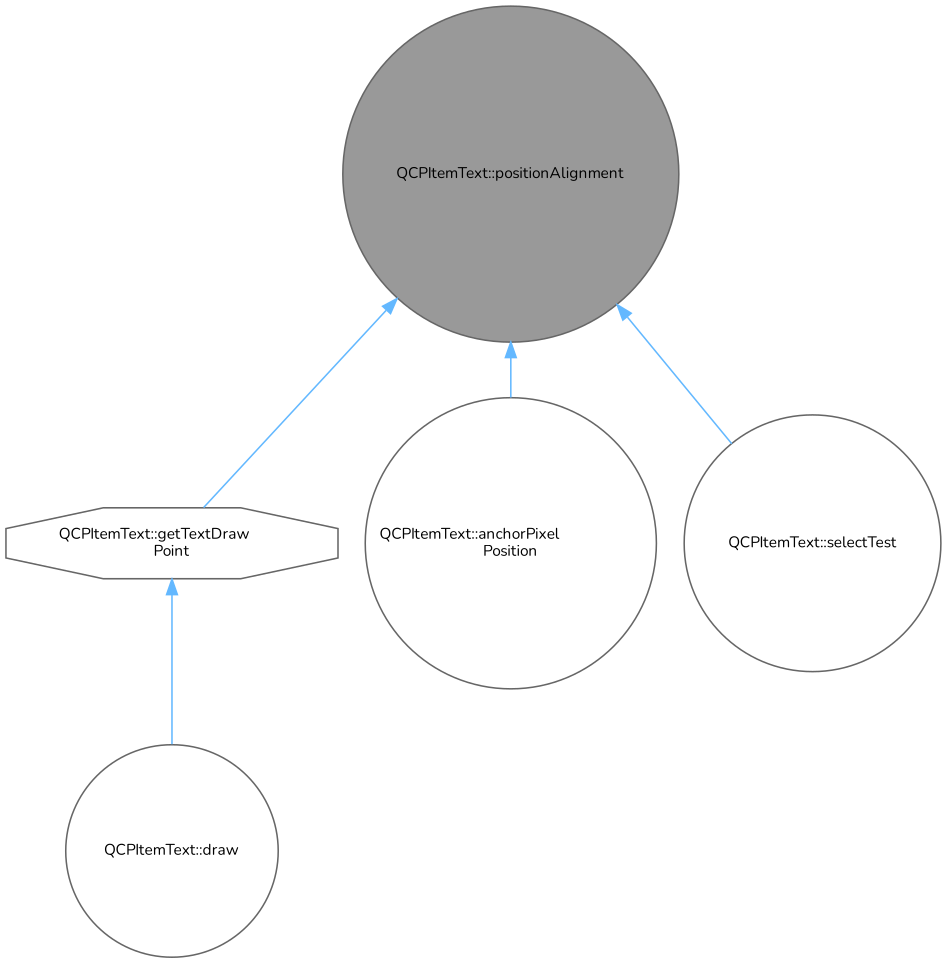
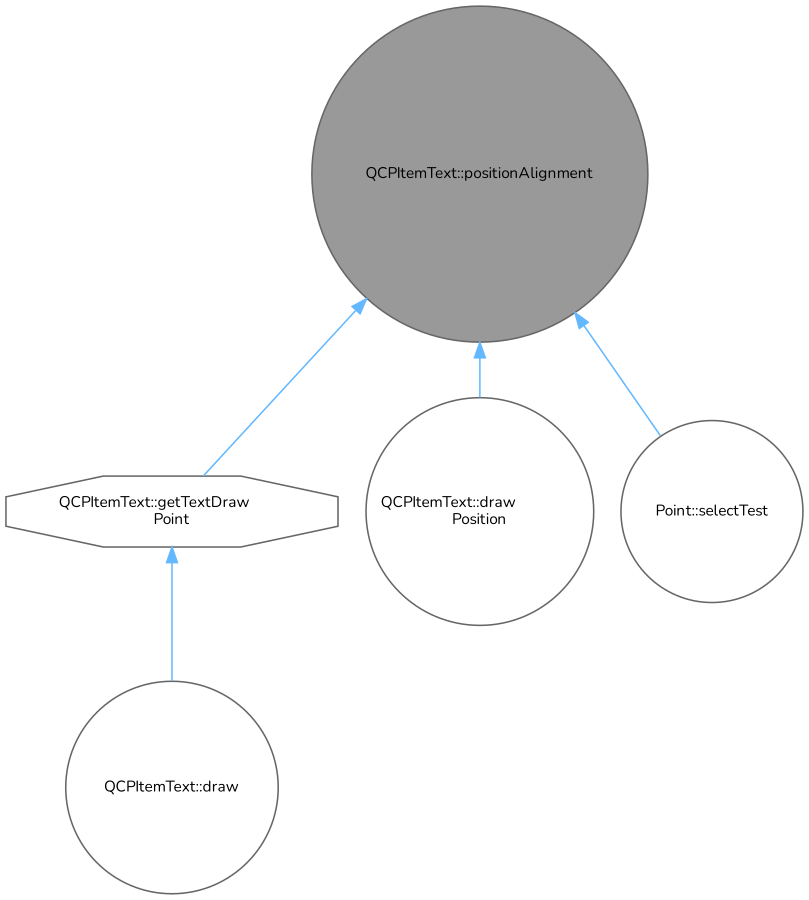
node "QCPItemText::anchorPixel Position": label "QCPItemText::anchorPixel Position" -> "QCPItemText::draw Position"
node "QCPItemText::selectTest": label "QCPItemText::selectTest" -> "Point::selectTest"
